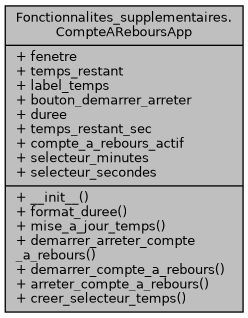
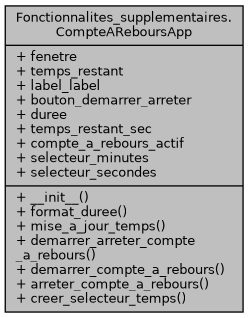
node "Fonctionnalites_supplementaires.": text "+ label_temps" -> "+ label_label"
